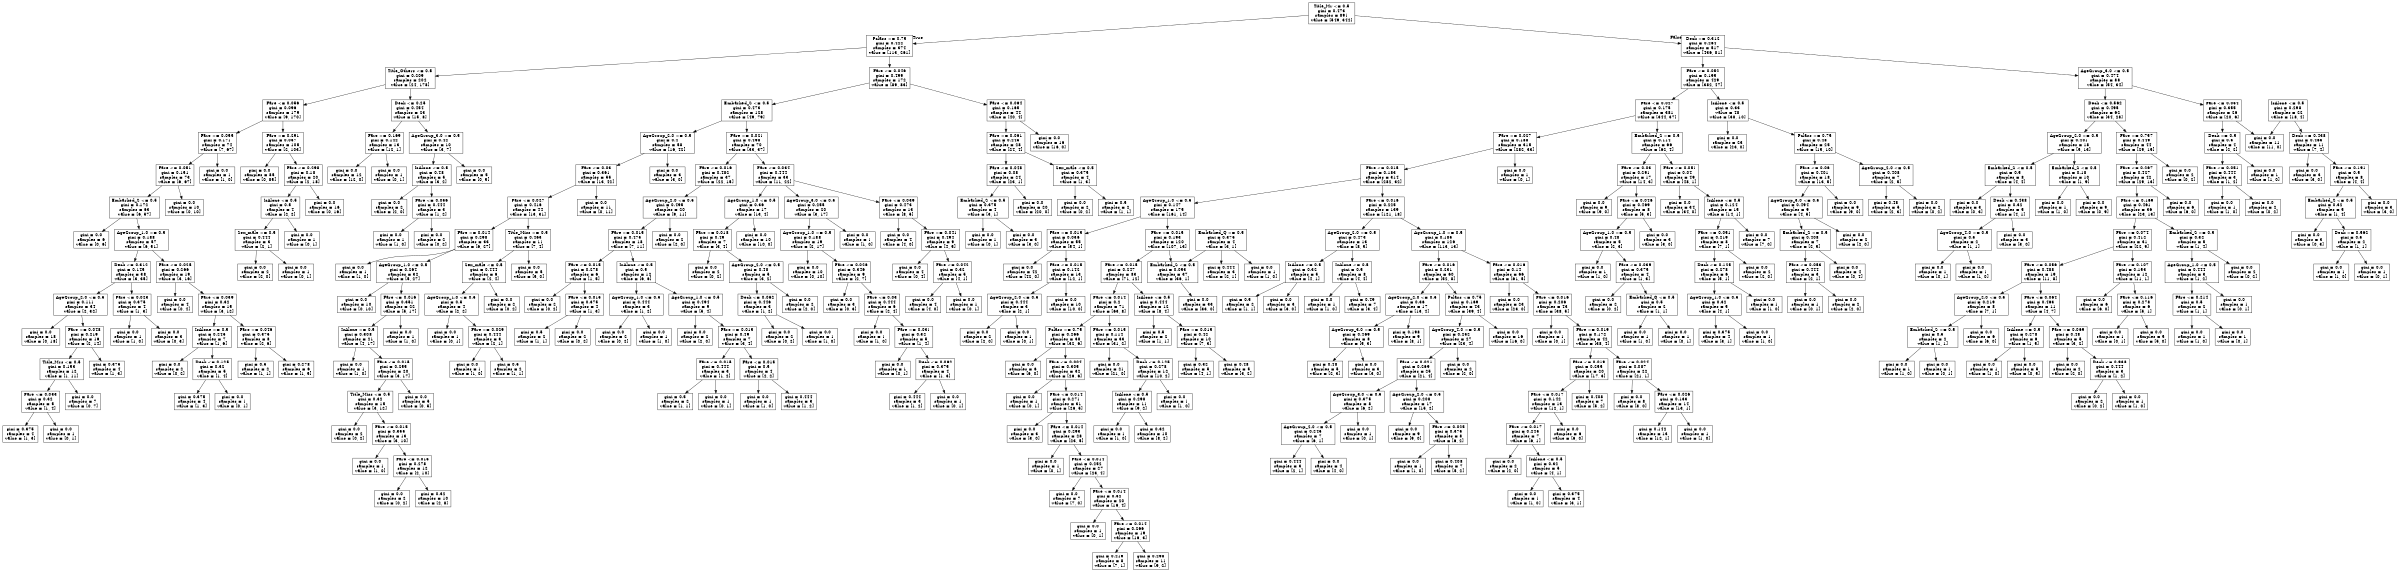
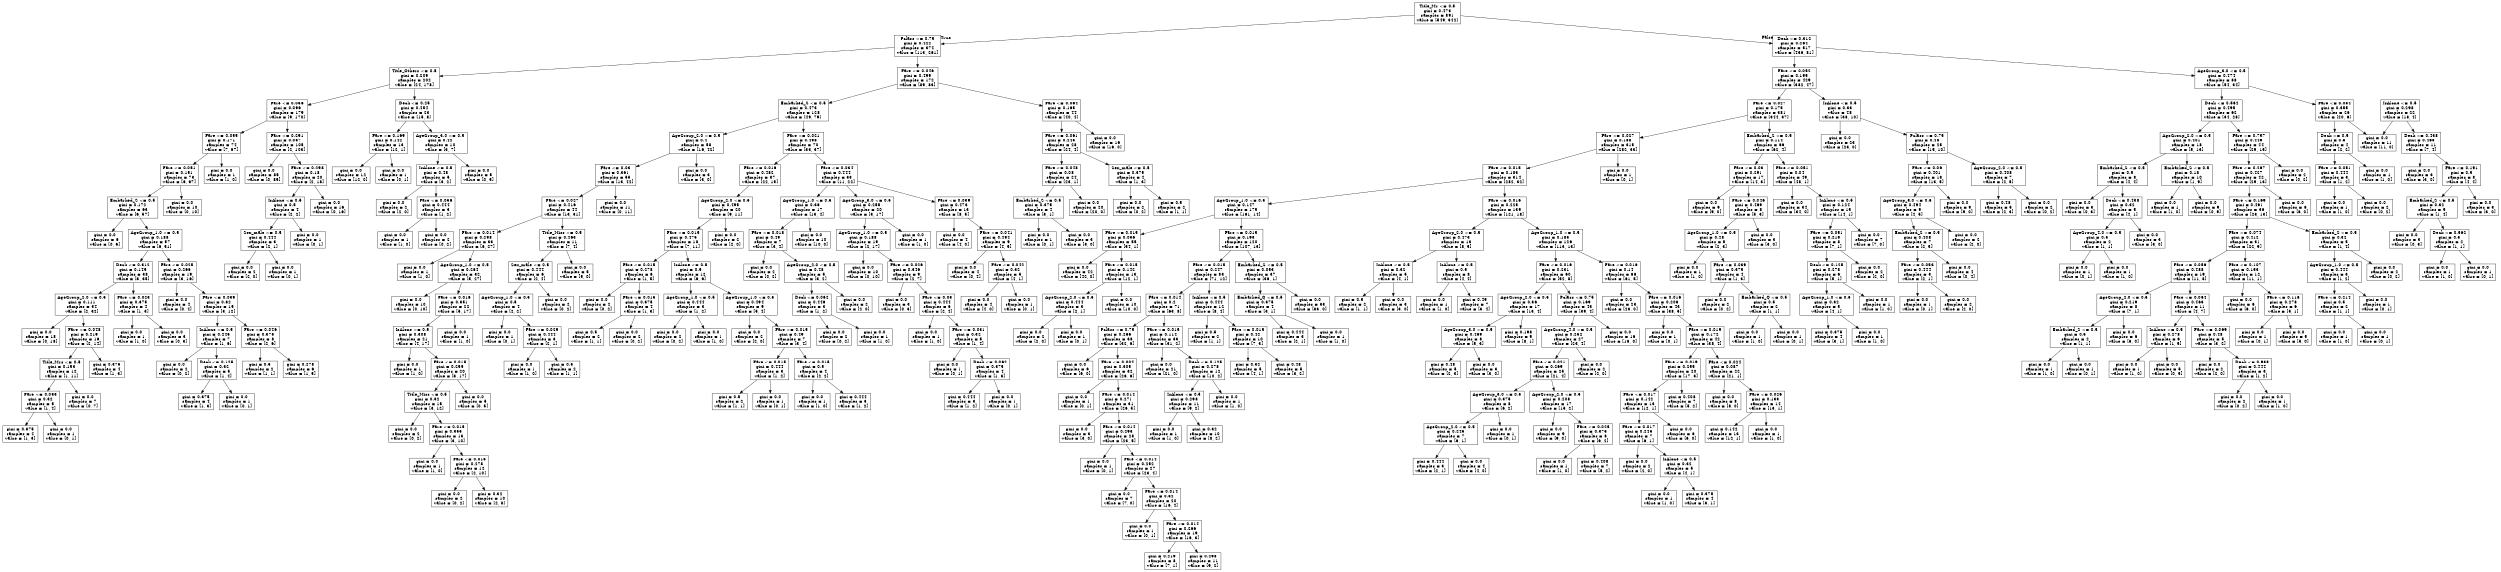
edge "Embarked_Q <= 0.5 gini = 0.375 samples = 4 value = [3, 1]" -> "Embarked_S <= 0.5 gini = 0.053 samples = 37 value = [36, 1]": reversed
